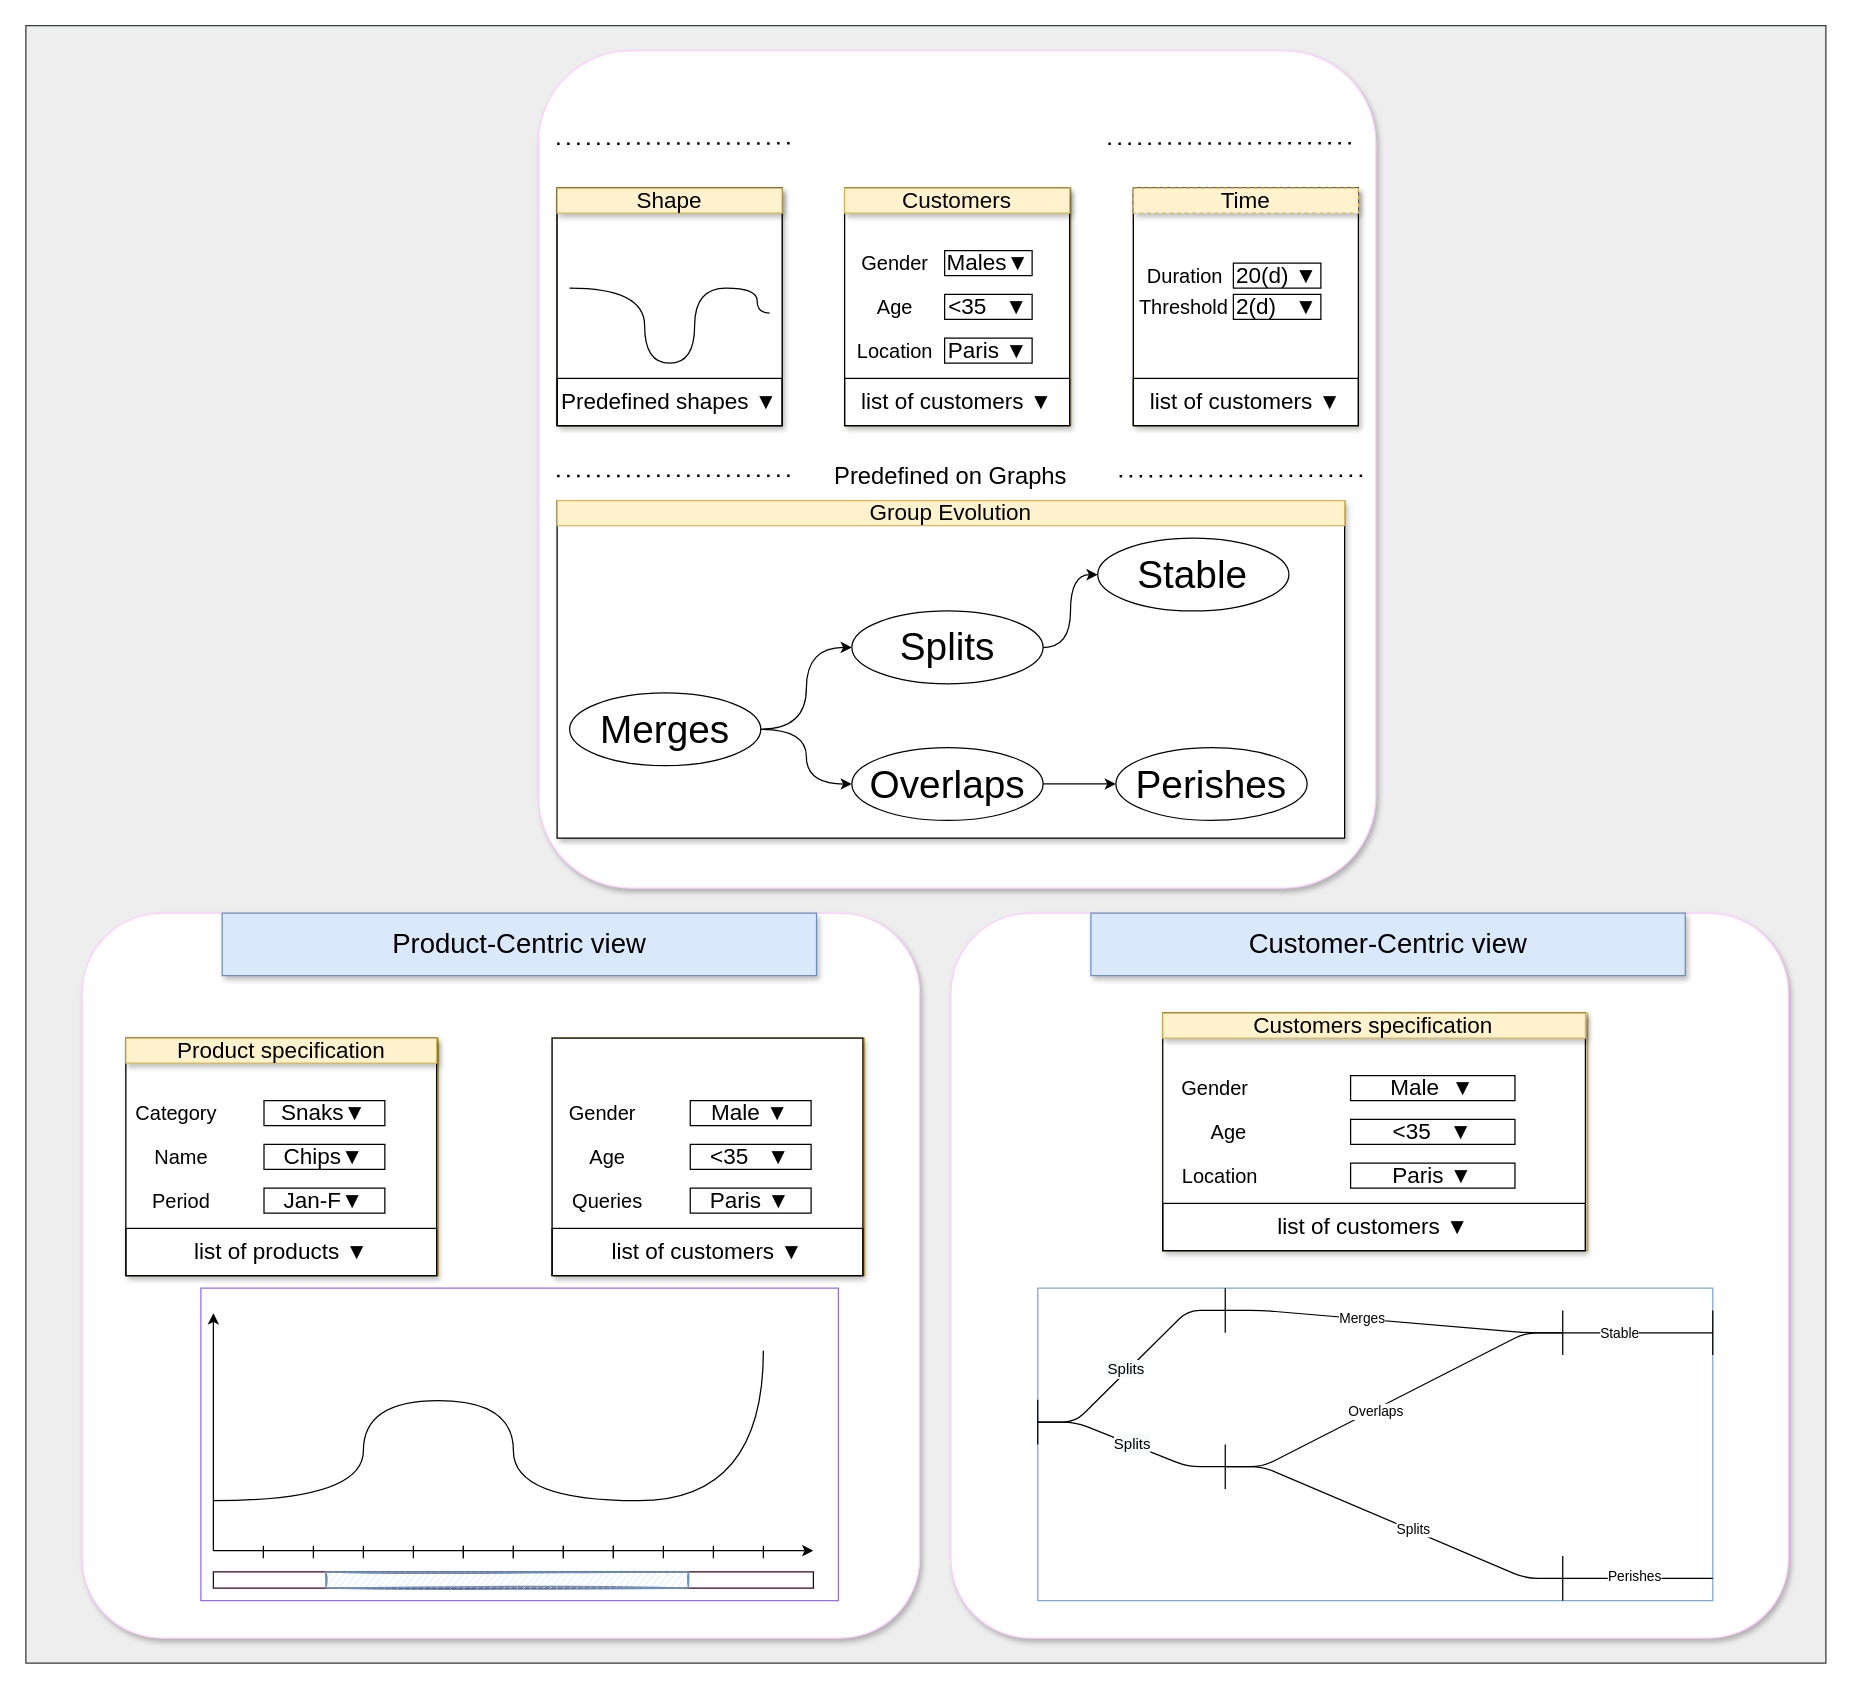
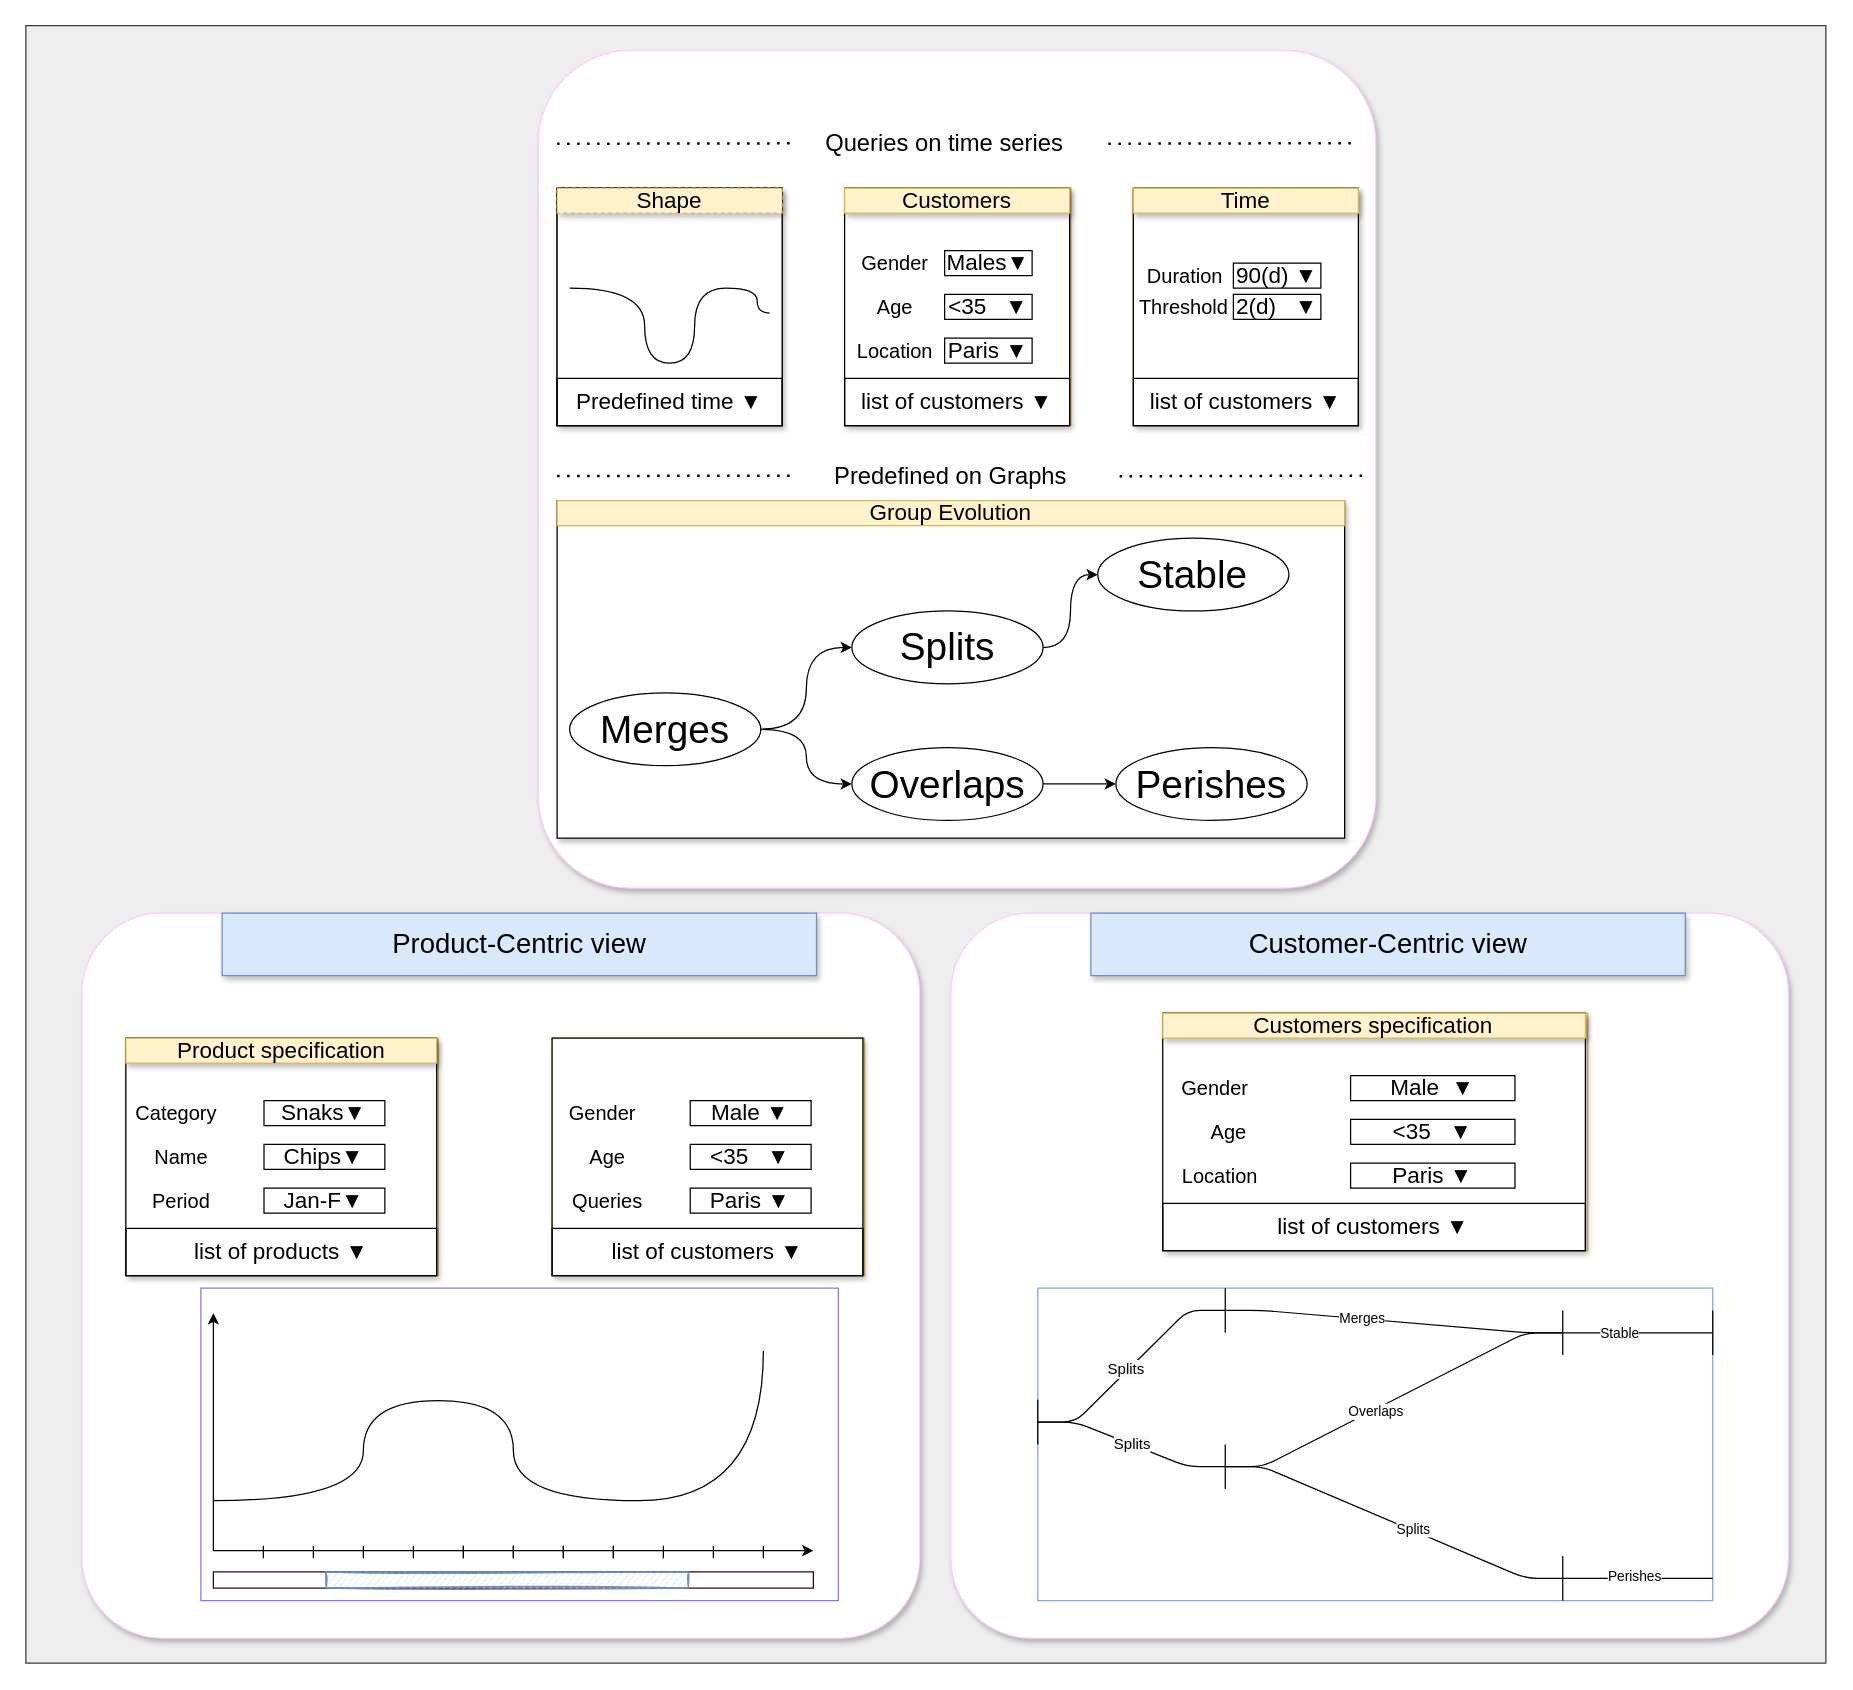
node "Queries on time series": added
node "Shape": style solid -> dashed
node "Time": style dashed -> solid
node "20(d) ▼": label "20(d) ▼" -> "90(d) ▼"
node "Predefined shapes ▼": label "Predefined shapes ▼" -> "Predefined time ▼"
